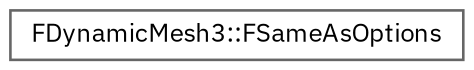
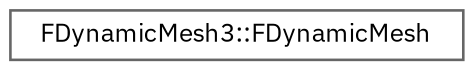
node "FDynamicMesh3::FSameAsOptions": label "FDynamicMesh3::FSameAsOptions" -> "FDynamicMesh3::FDynamicMesh"
